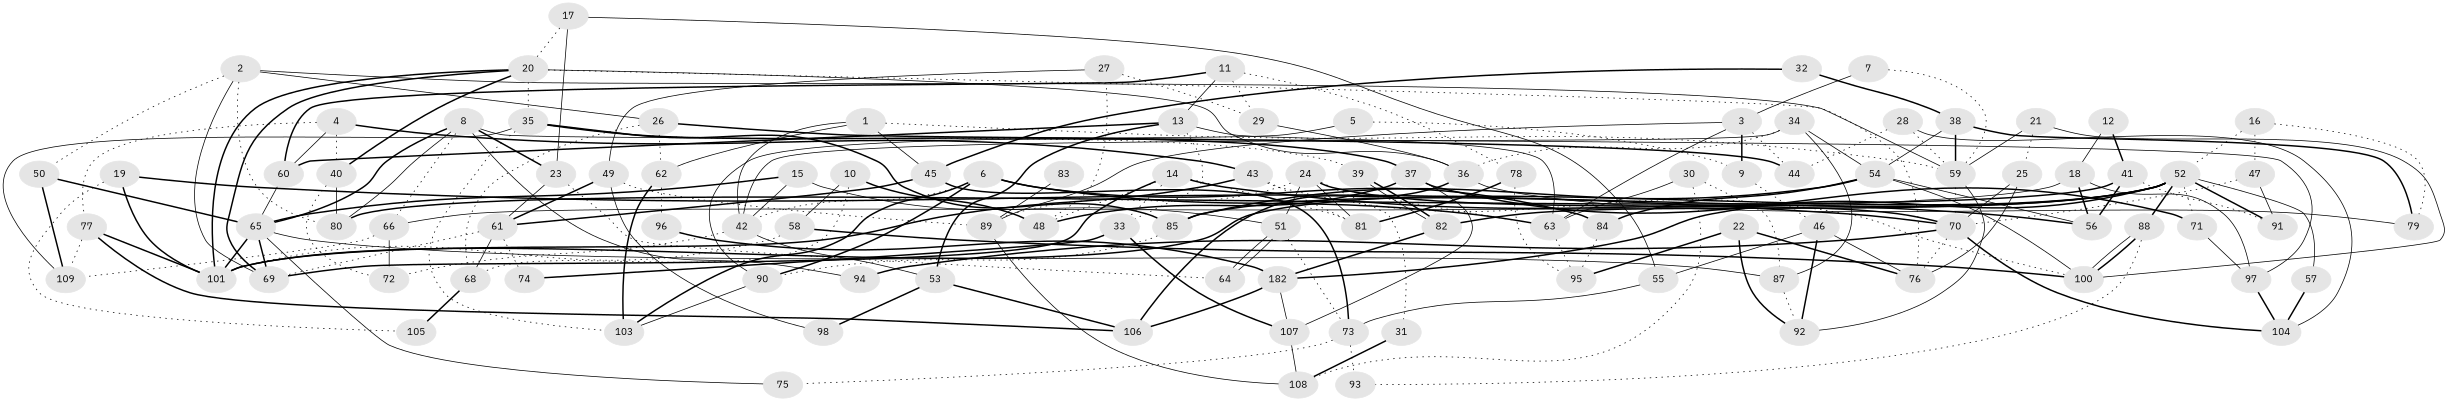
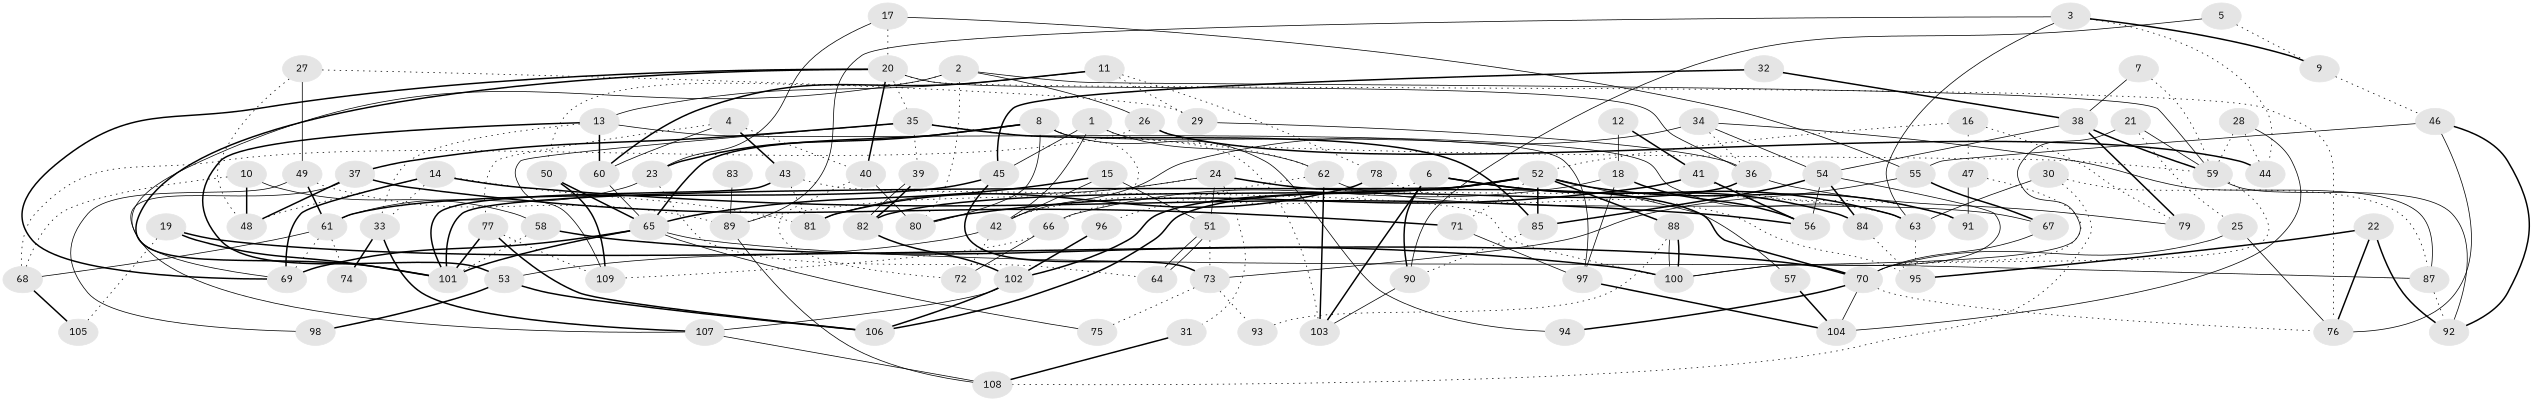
edge "7" -- "3": now "7" -- "38"
node "67": added
node "182": label "182" -> "102"
edge "70" -- "104": style bold -> solid
